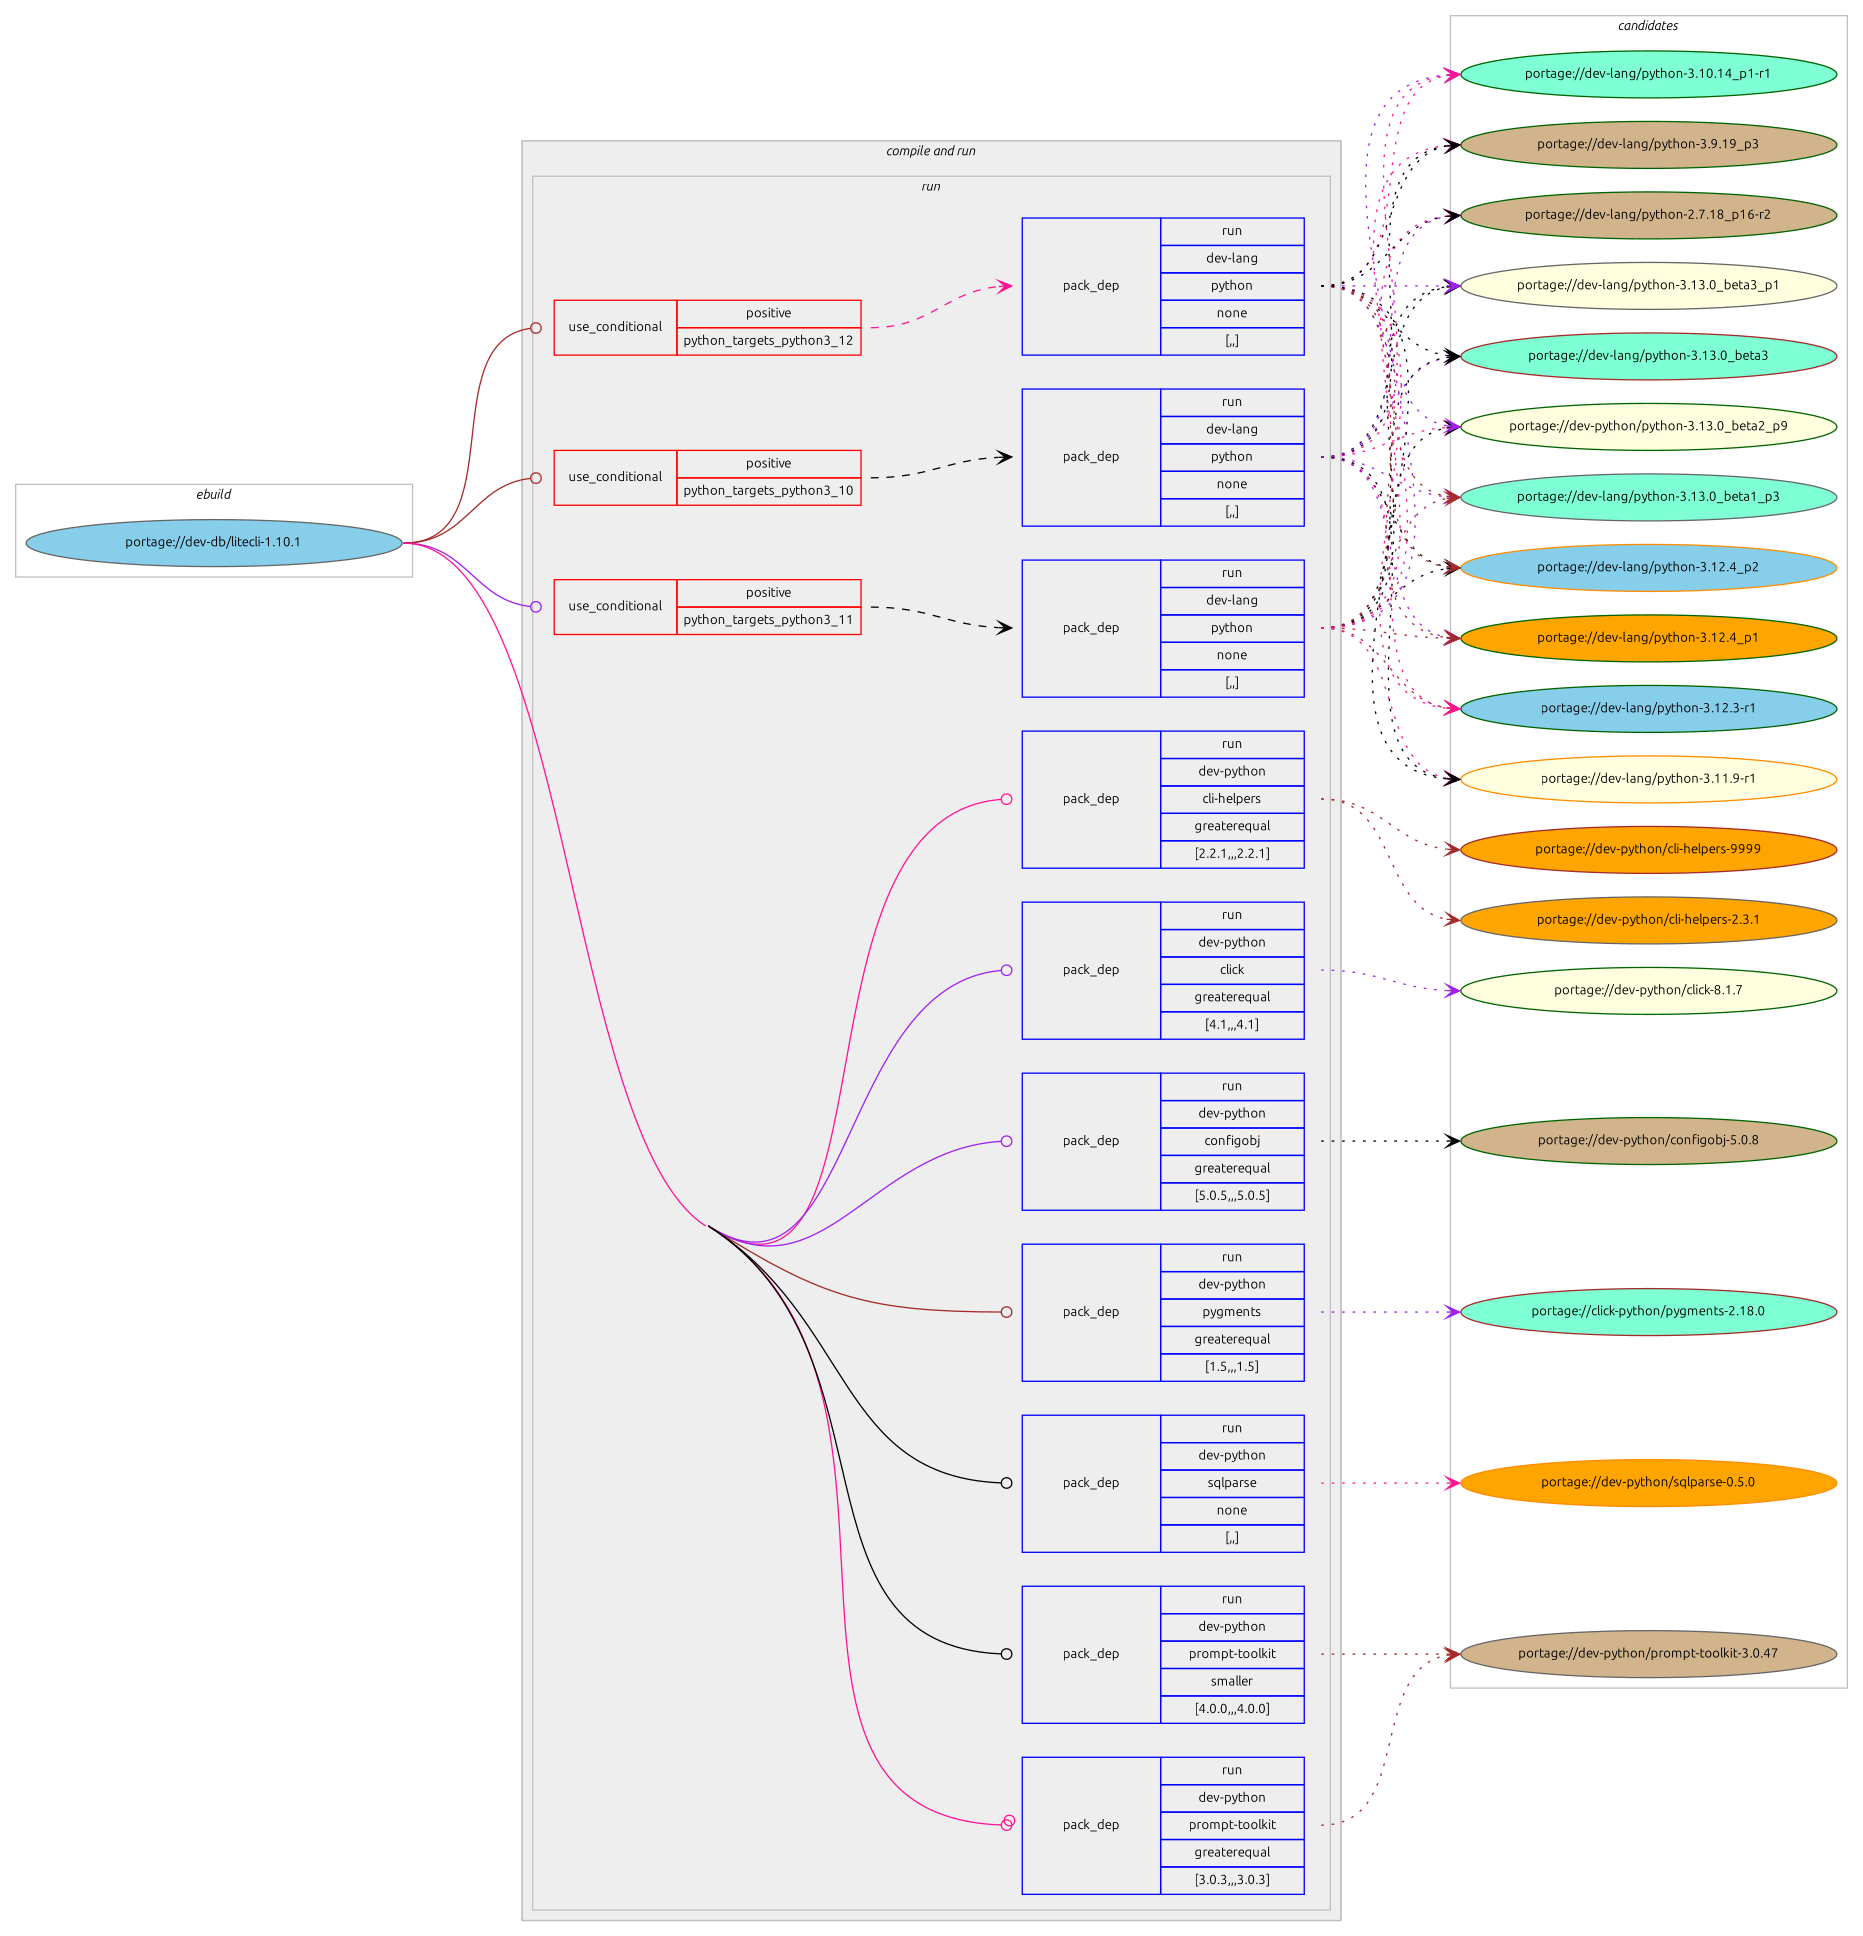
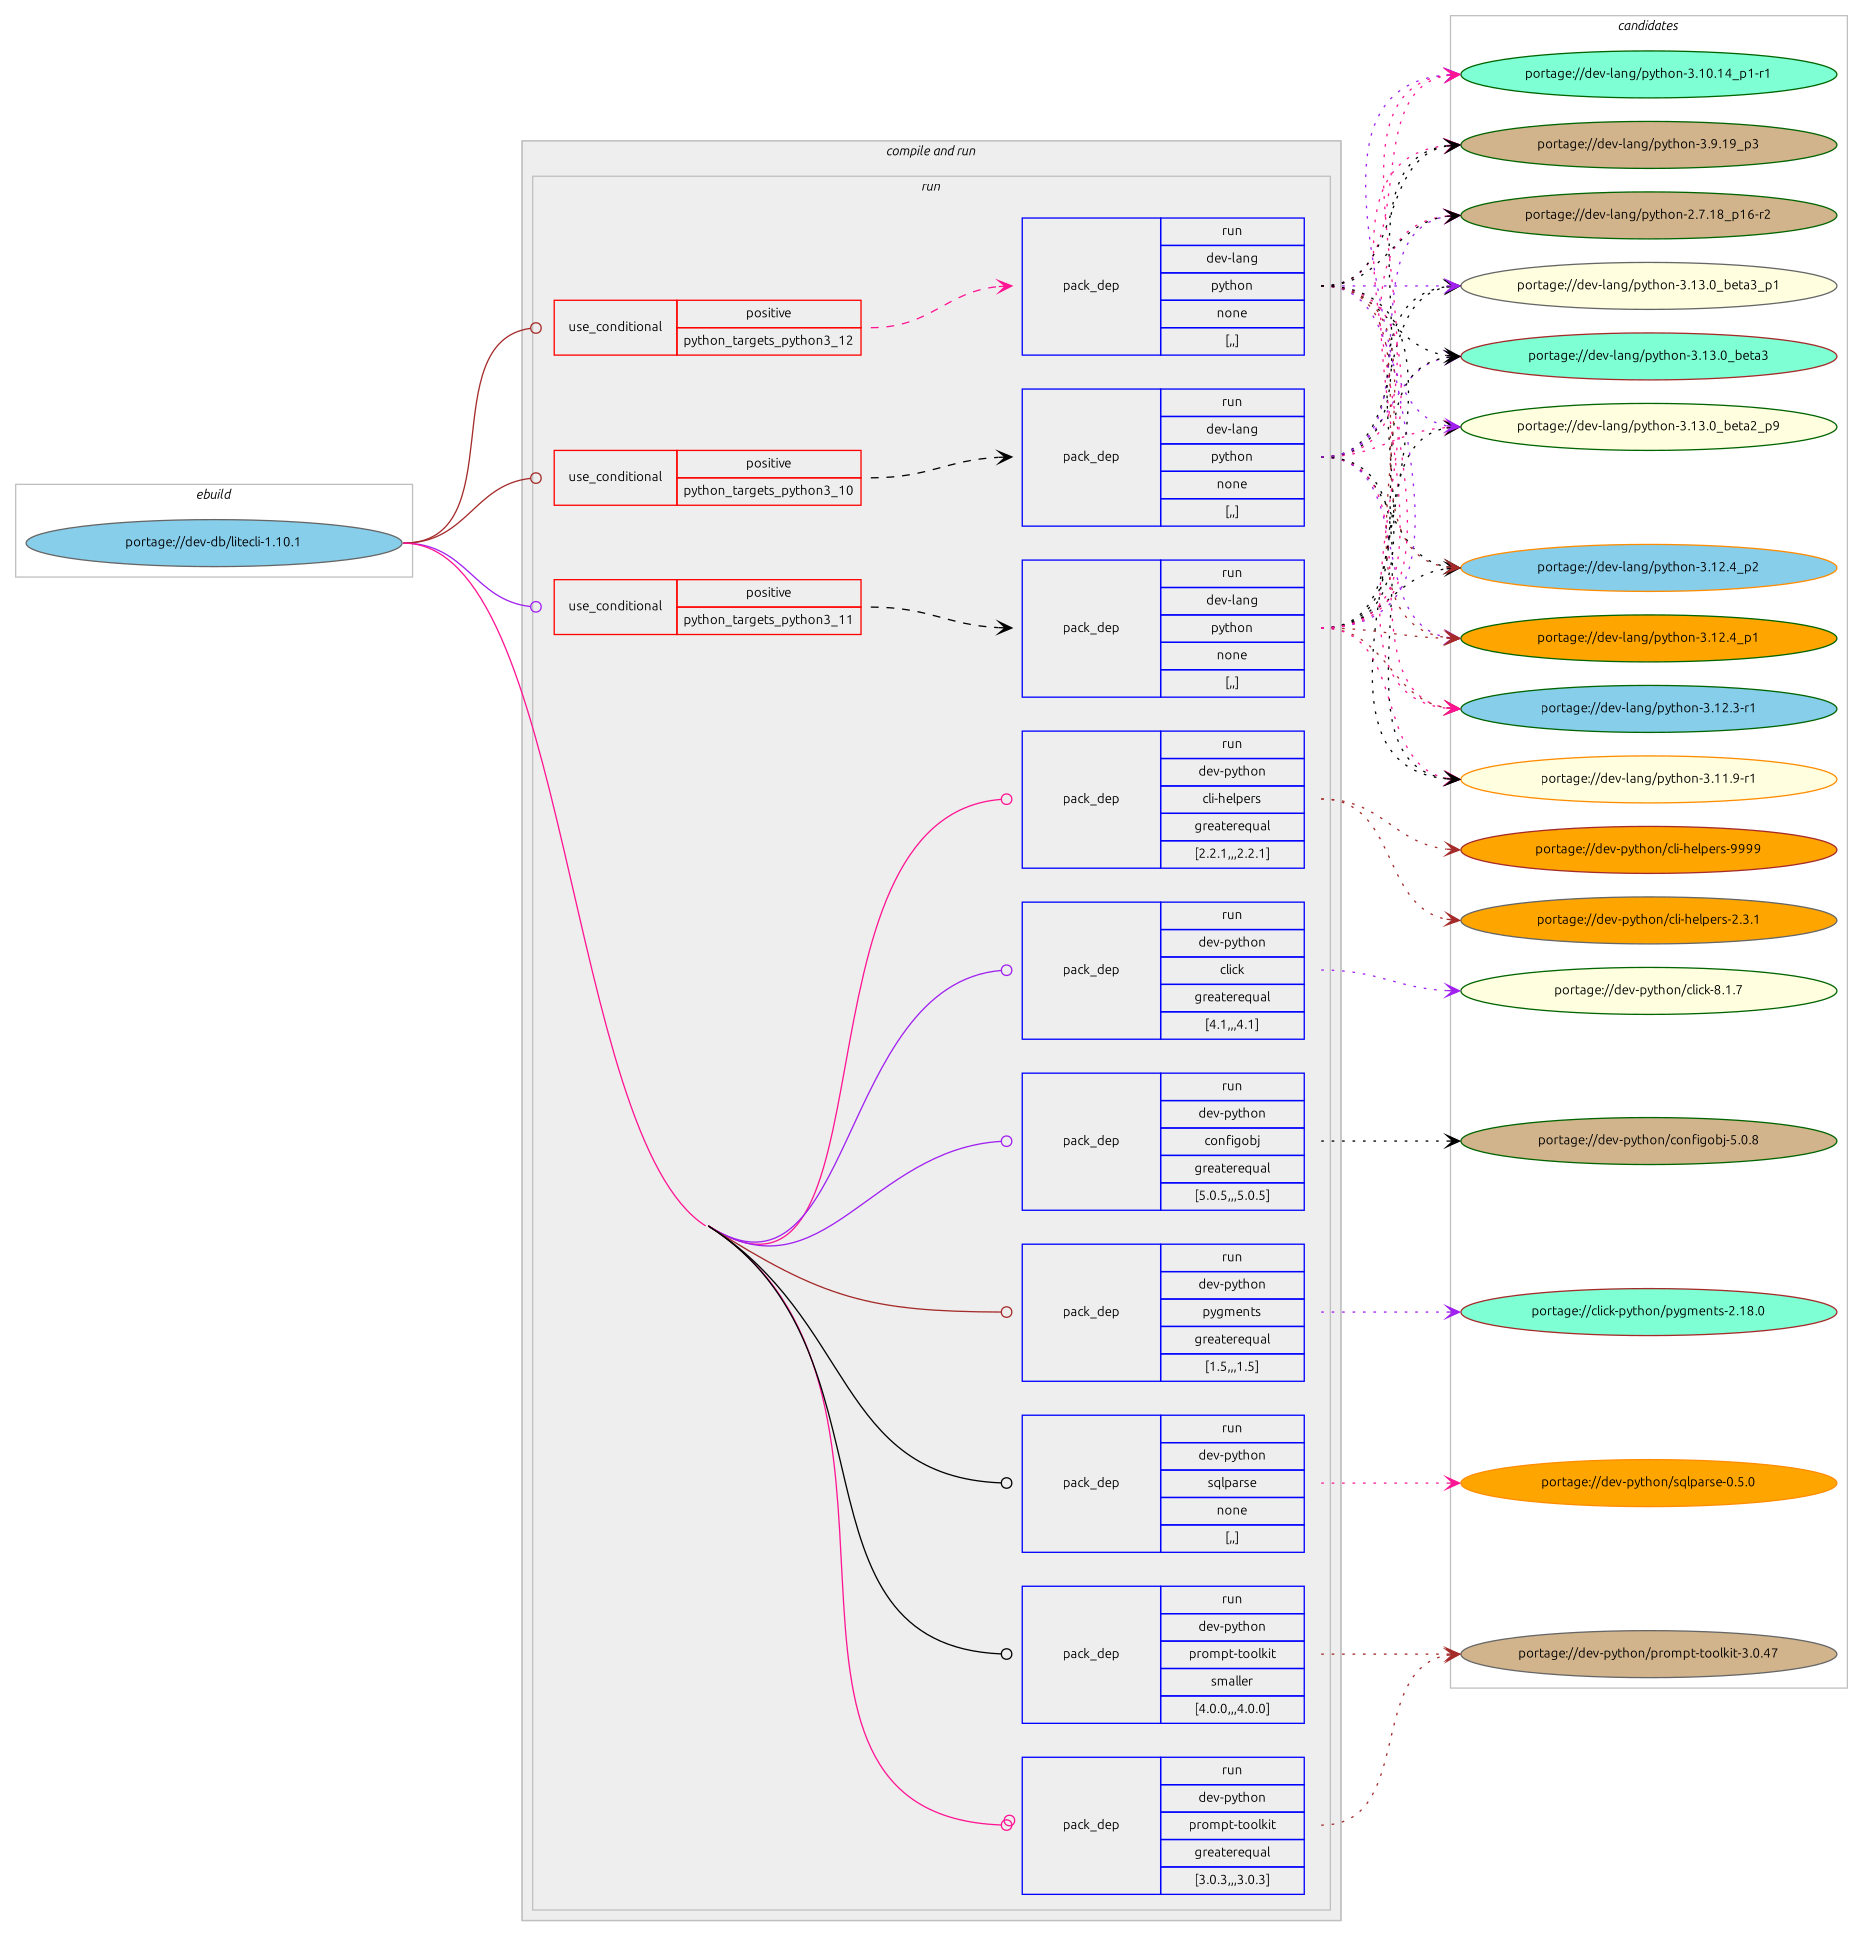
node "portage://dev-python/python-3.13.0_beta2_p9": label "portage://dev-python/python-3.13.0_beta2_p9" -> "portage://dev-lang/python-3.13.0_beta2_p9"
node "portage://dev-lang/python-3.13.0_beta1_p3": removed
